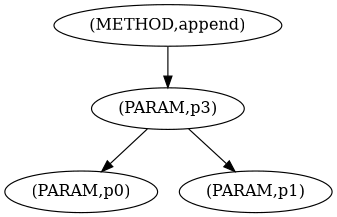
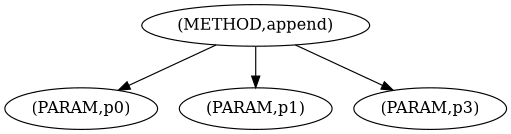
edge "(PARAM,p3)" -> "(PARAM,p0)": now "(METHOD,append)" -> "(PARAM,p0)"
edge "(PARAM,p3)" -> "(PARAM,p1)": now "(METHOD,append)" -> "(PARAM,p1)"
